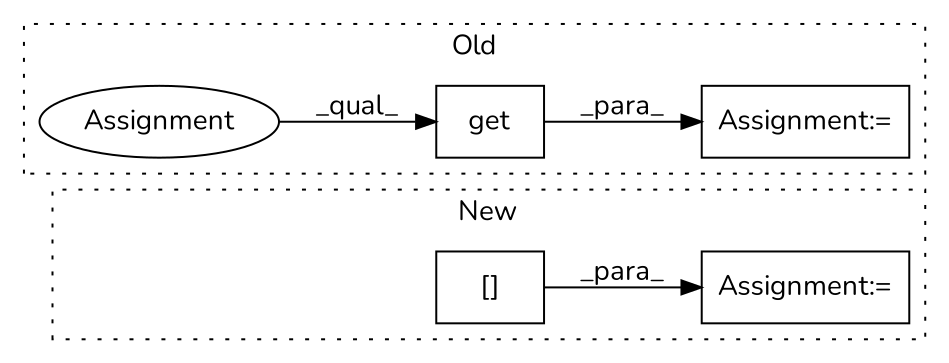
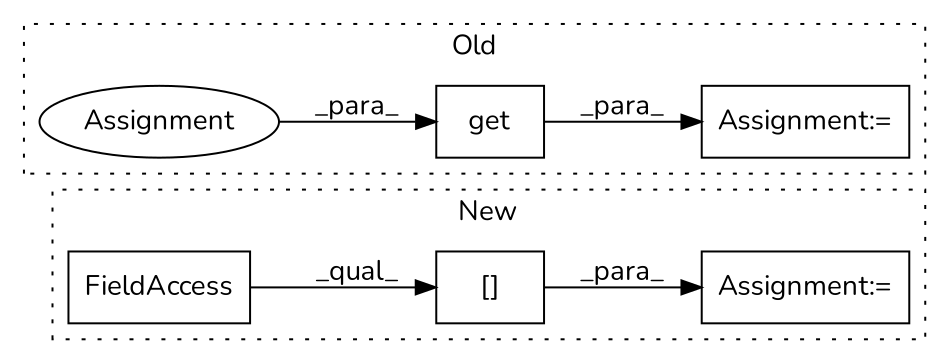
edge "Assignment" -> "get": label "_qual_" -> "_para_"
node "FieldAccess": added
